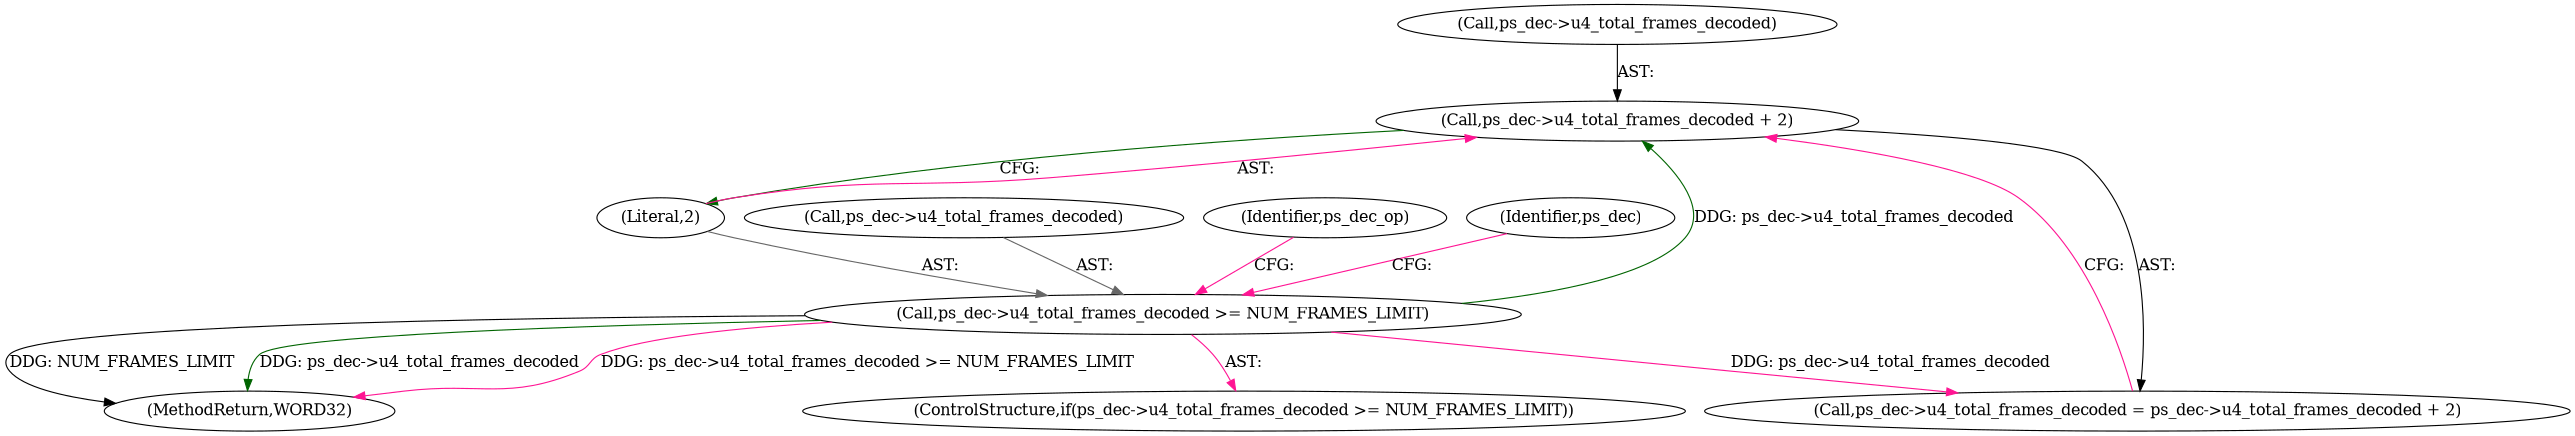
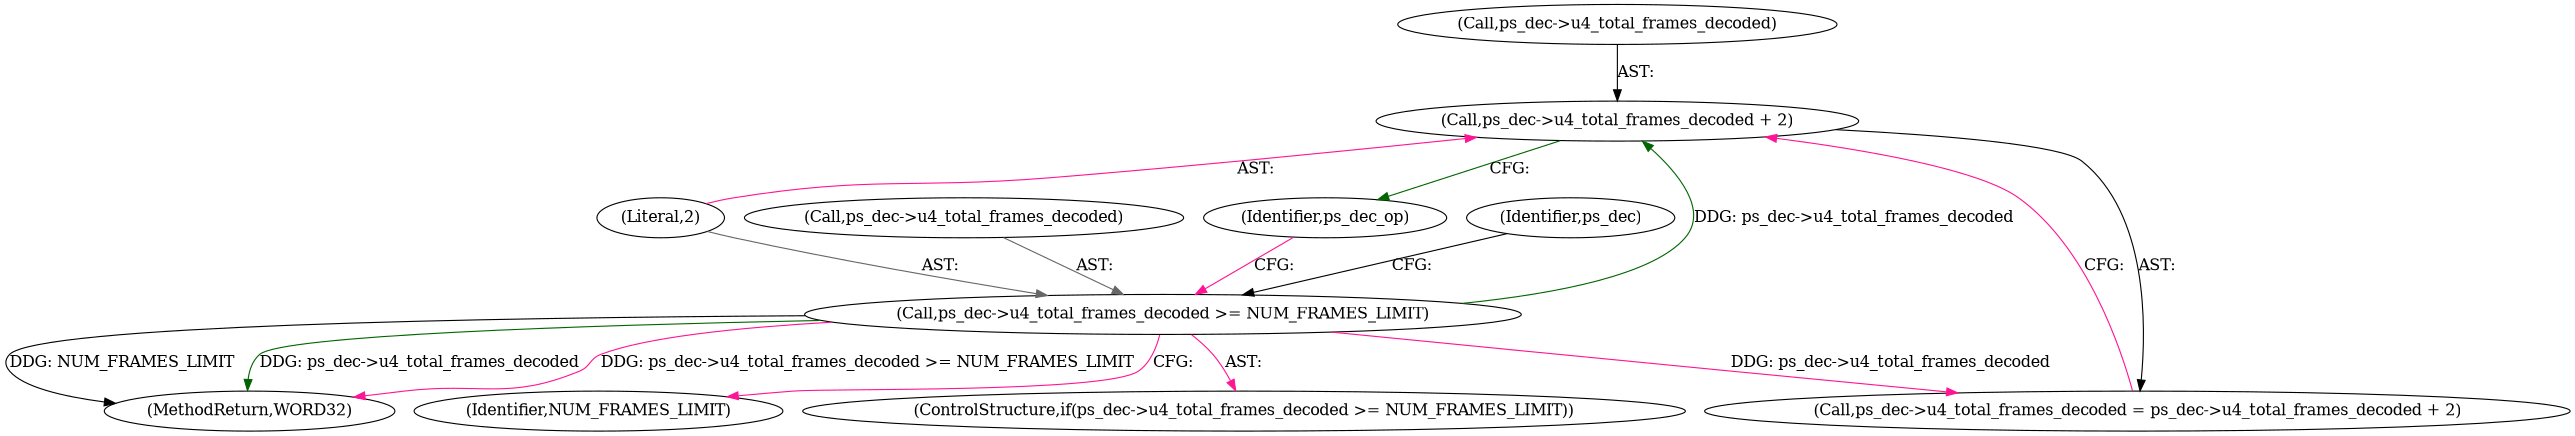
edge "(Call,ps_dec->u4_total_frames_decoded + 2)" -> "(Literal,2)": now "(Call,ps_dec->u4_total_frames_decoded + 2)" -> "(Identifier,ps_dec_op)"
edge "(Identifier,ps_dec)" -> "(Call,ps_dec->u4_total_frames_decoded >= NUM_FRAMES_LIMIT)": color deeppink -> black
node "(Identifier,NUM_FRAMES_LIMIT)": added
